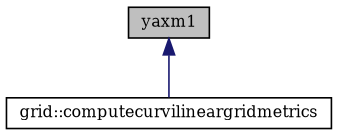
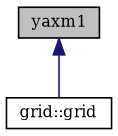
node "grid::computecurvilineargridmetrics": label "grid::computecurvilineargridmetrics" -> "grid::grid"
